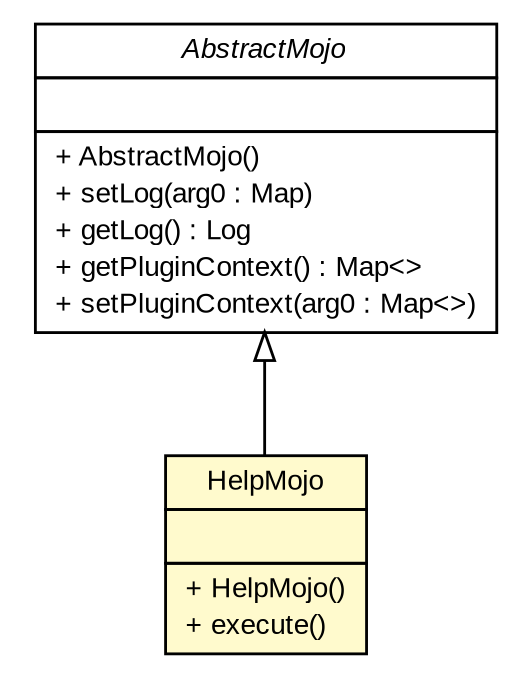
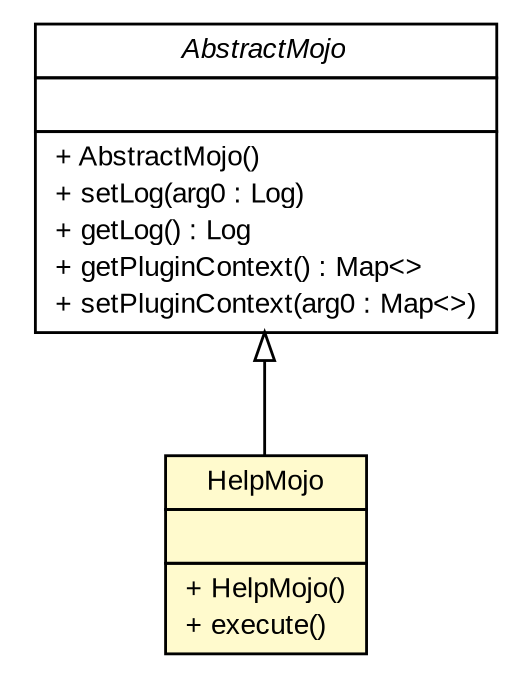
node "AbstractMojo": text "+ setLog(arg0 : Map)" -> "+ setLog(arg0 : Log)"
